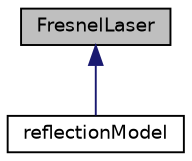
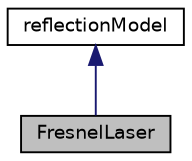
edge "reflectionModel" -> "FresnelLaser": reversed
